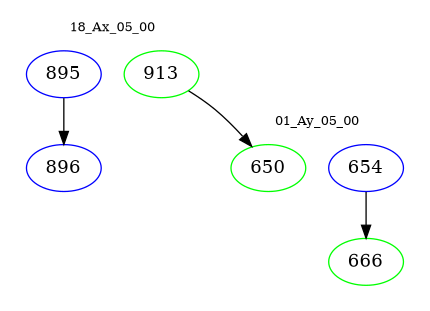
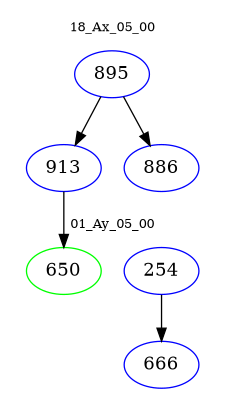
node "913": color green -> blue
edge "895" -> "913": added
node "896": label "896" -> "886"
node "654": label "654" -> "254"
node "666": color green -> blue
